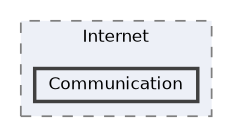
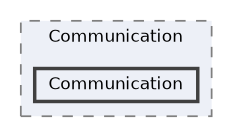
cluster "Internet": label "Internet" -> "Communication"
